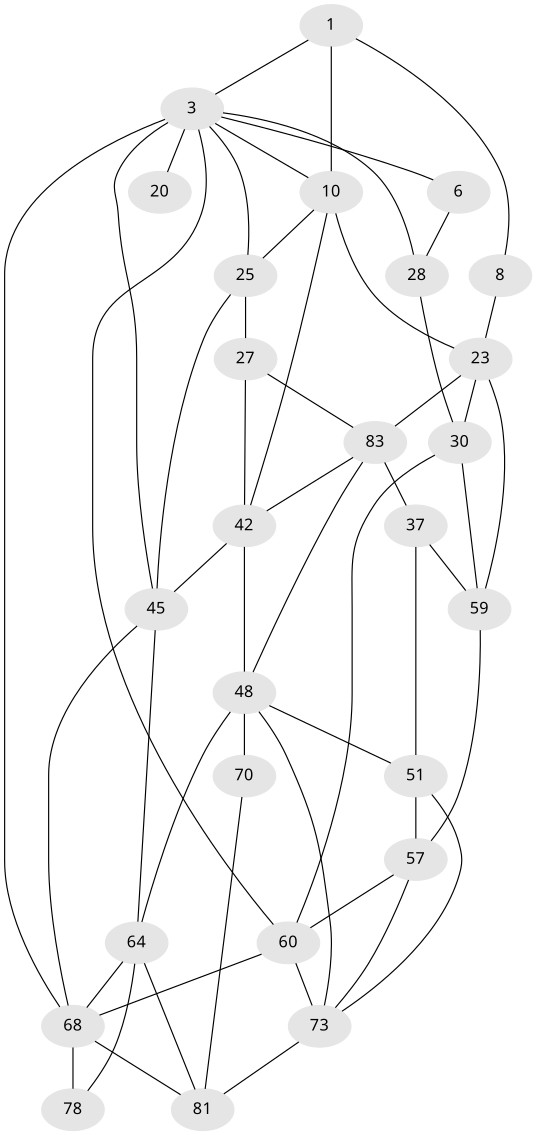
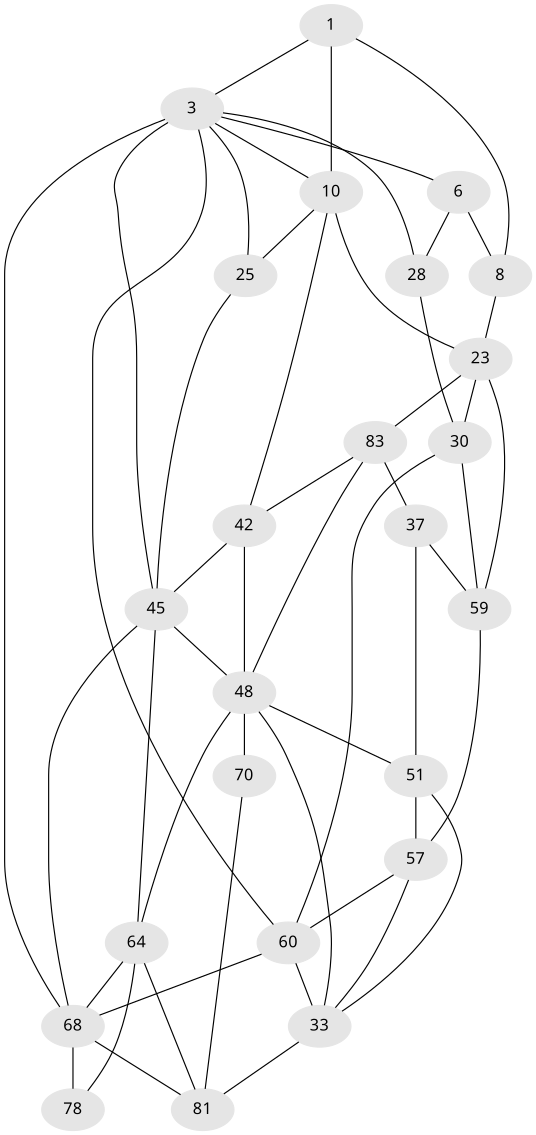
node "20": removed
edge "6" -- "8": added
node "27": removed
edge "45" -- "48": added
node "73": label "73" -> "33"
